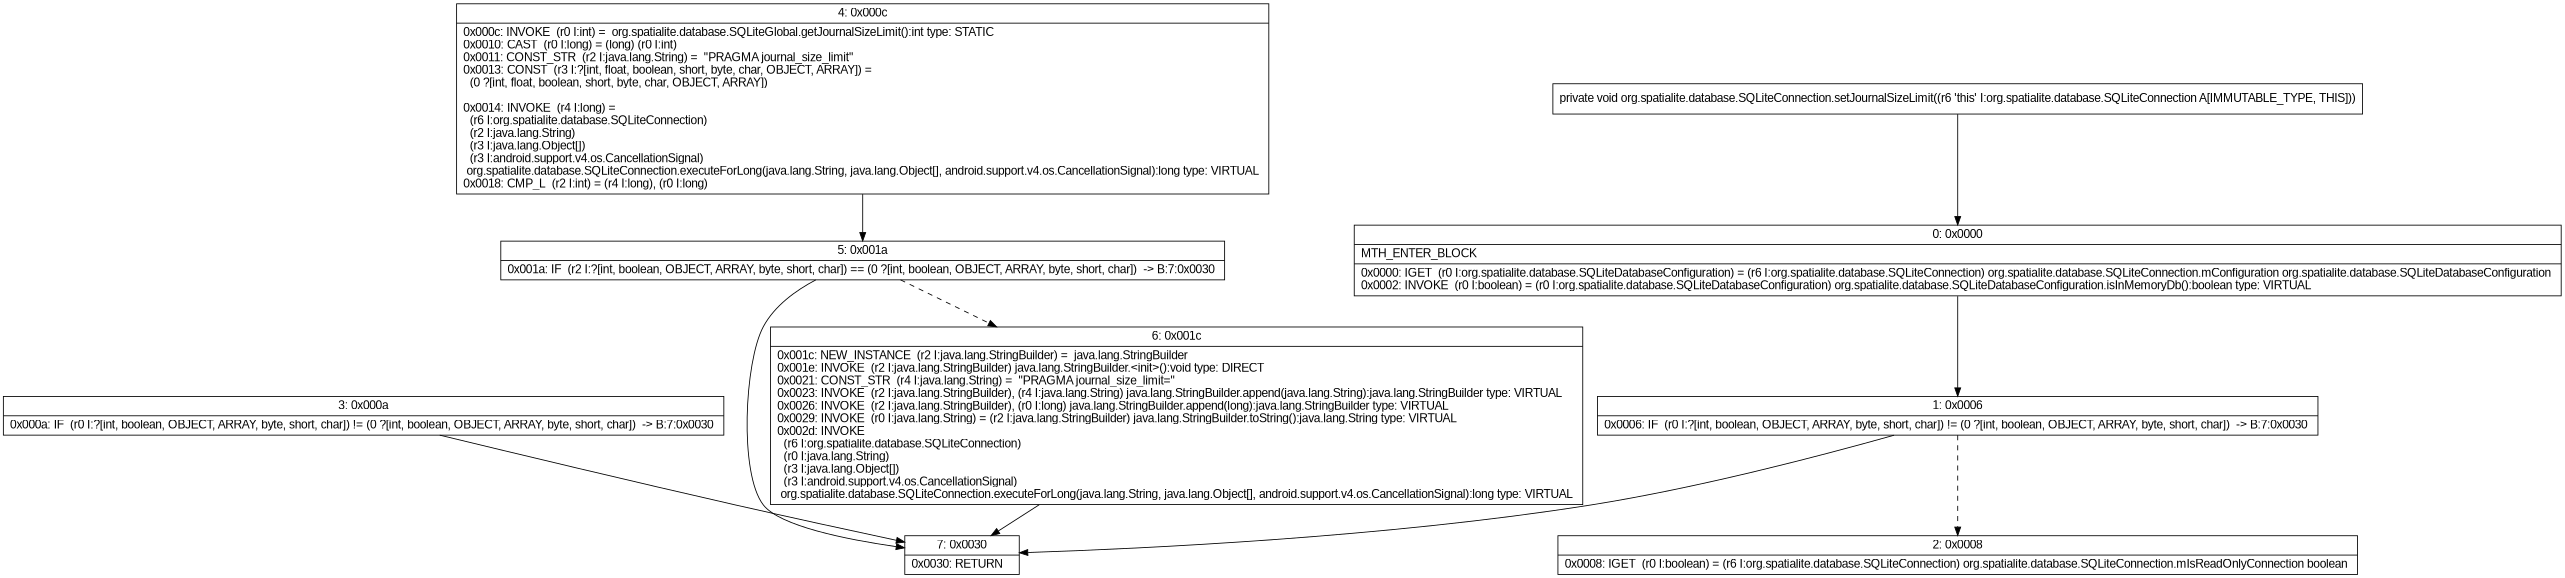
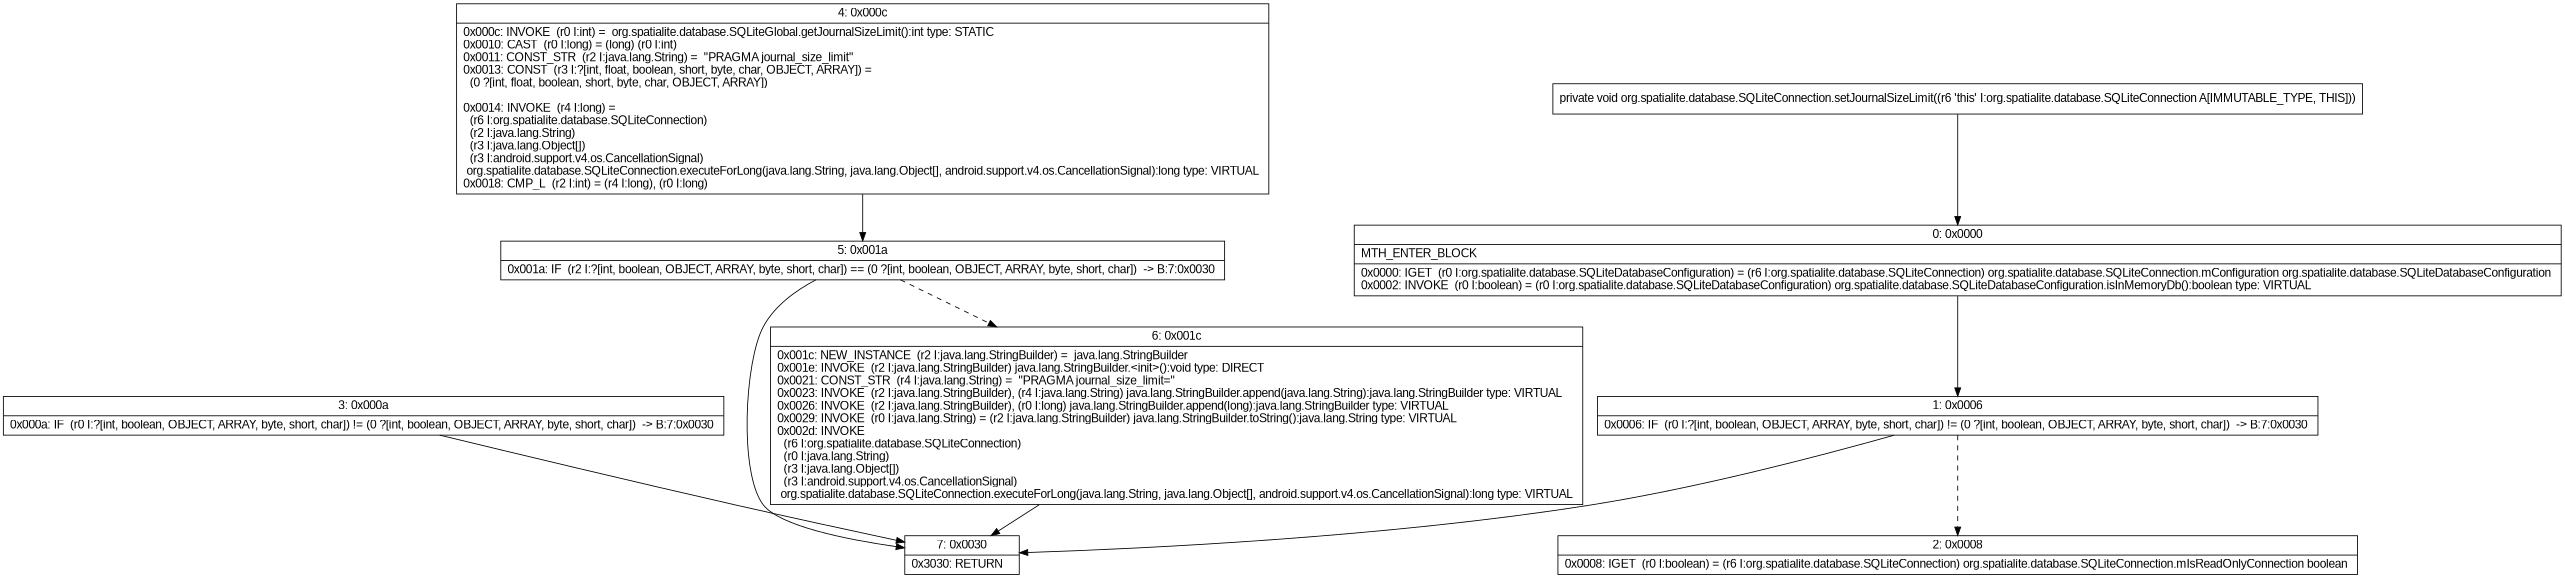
node "7: 0x0030": text "0x0030: RETURN" -> "0x3030: RETURN"
